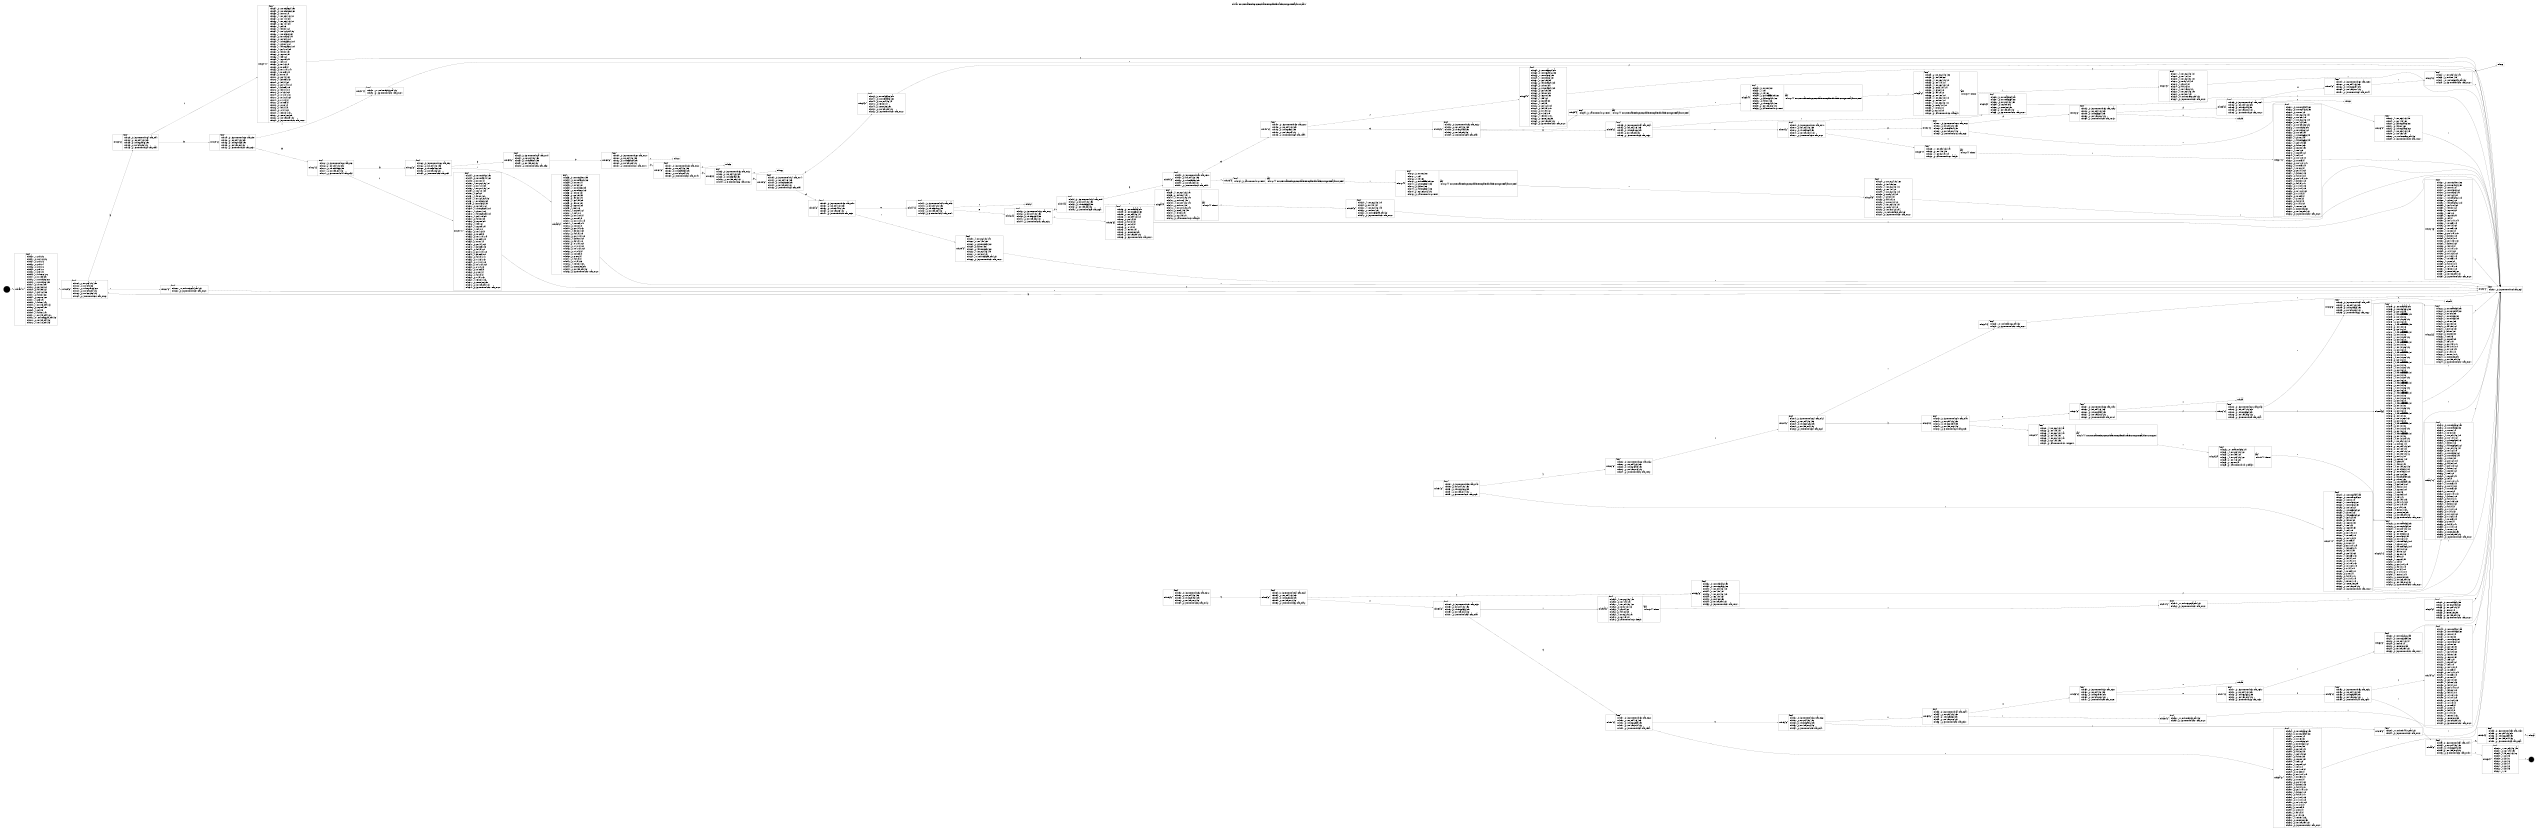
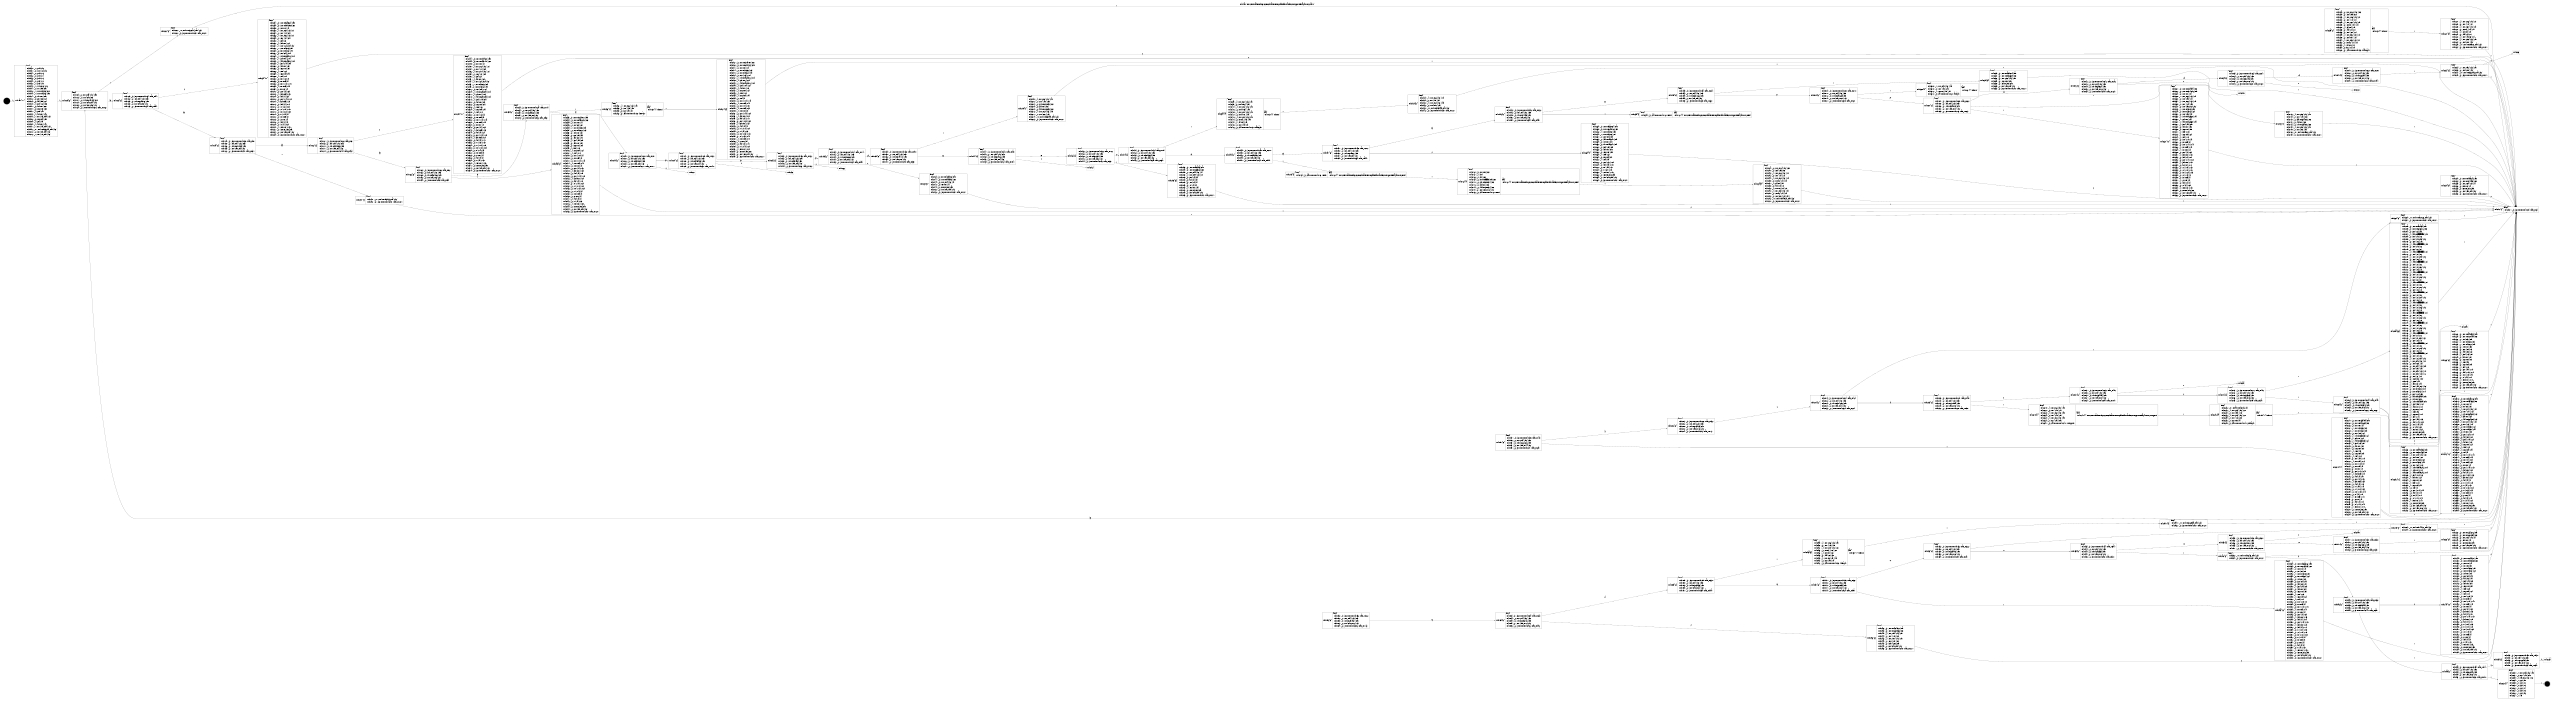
node "0x4025a2 [40]": removed
node "0x402b58 [15]": added
edge "0x40230e [19]" -> "0x402321 [172]": now "0x401e27 [28]" -> "0x402321 [172]"
edge "0x401f77 [28]" -> "0x401f93 [28]": now "0x402ac0 [15]" -> "0x401f93 [28]"
